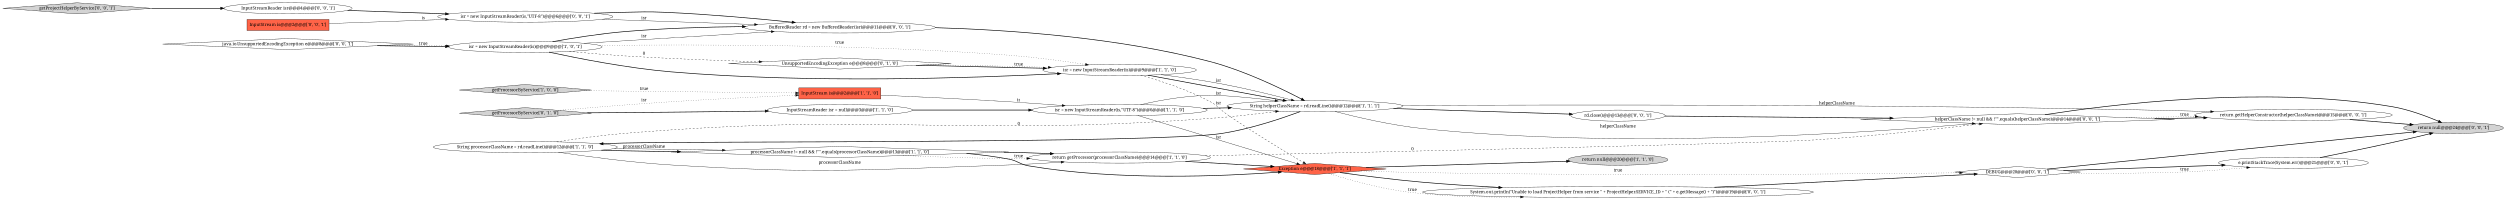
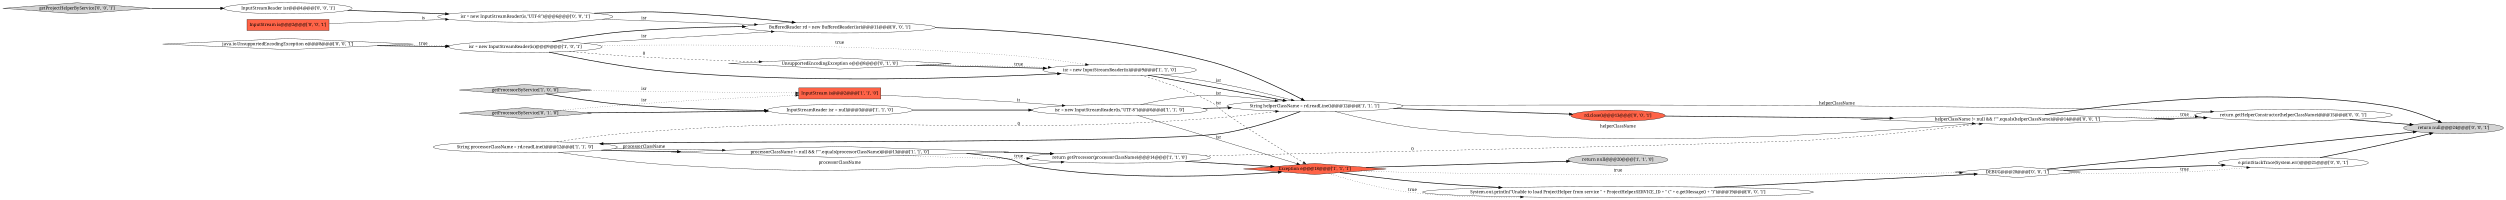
edge "getProcessorByService['1', '0', '0']" -> "InputStream is@@@2@@@['1', '1', '0']": label "true" -> "isr"
edge "getProcessorByService['1', '0', '0']" -> "InputStreamReader isr = null@@@3@@@['1', '1', '0']": added
node "rd.close()@@@13@@@['0', '0', '1']": fillcolor white -> tomato
